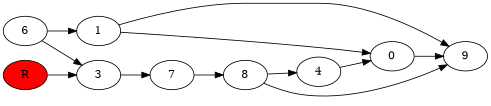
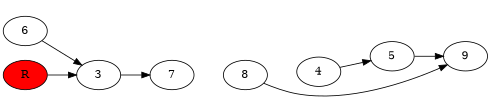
node "1": removed
node "0": label "0" -> "5"
edge "8" -> "4": removed
edge "7" -> "8": removed
